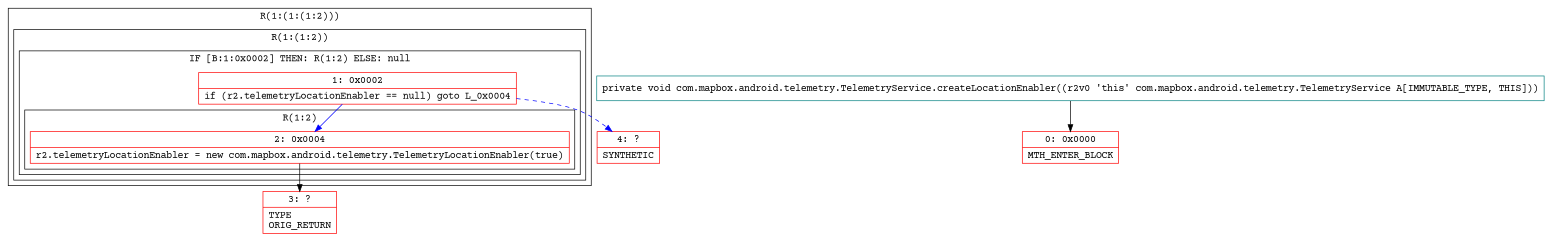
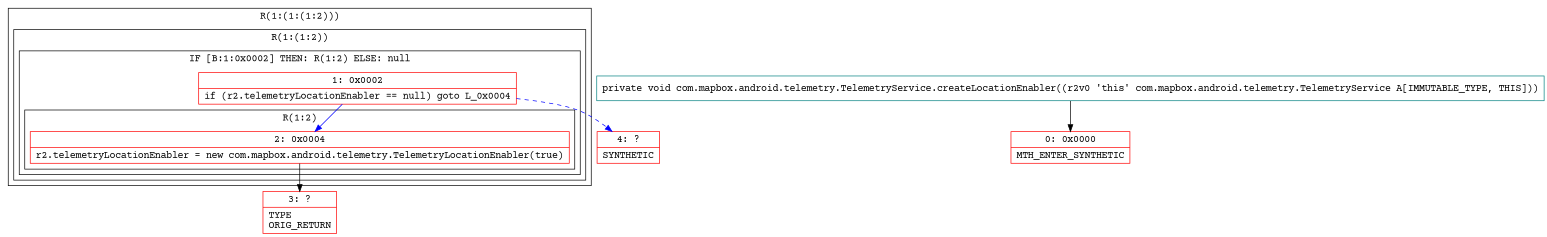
node "0: 0x0000": text "MTH_ENTER_BLOCK" -> "MTH_ENTER_SYNTHETIC"
